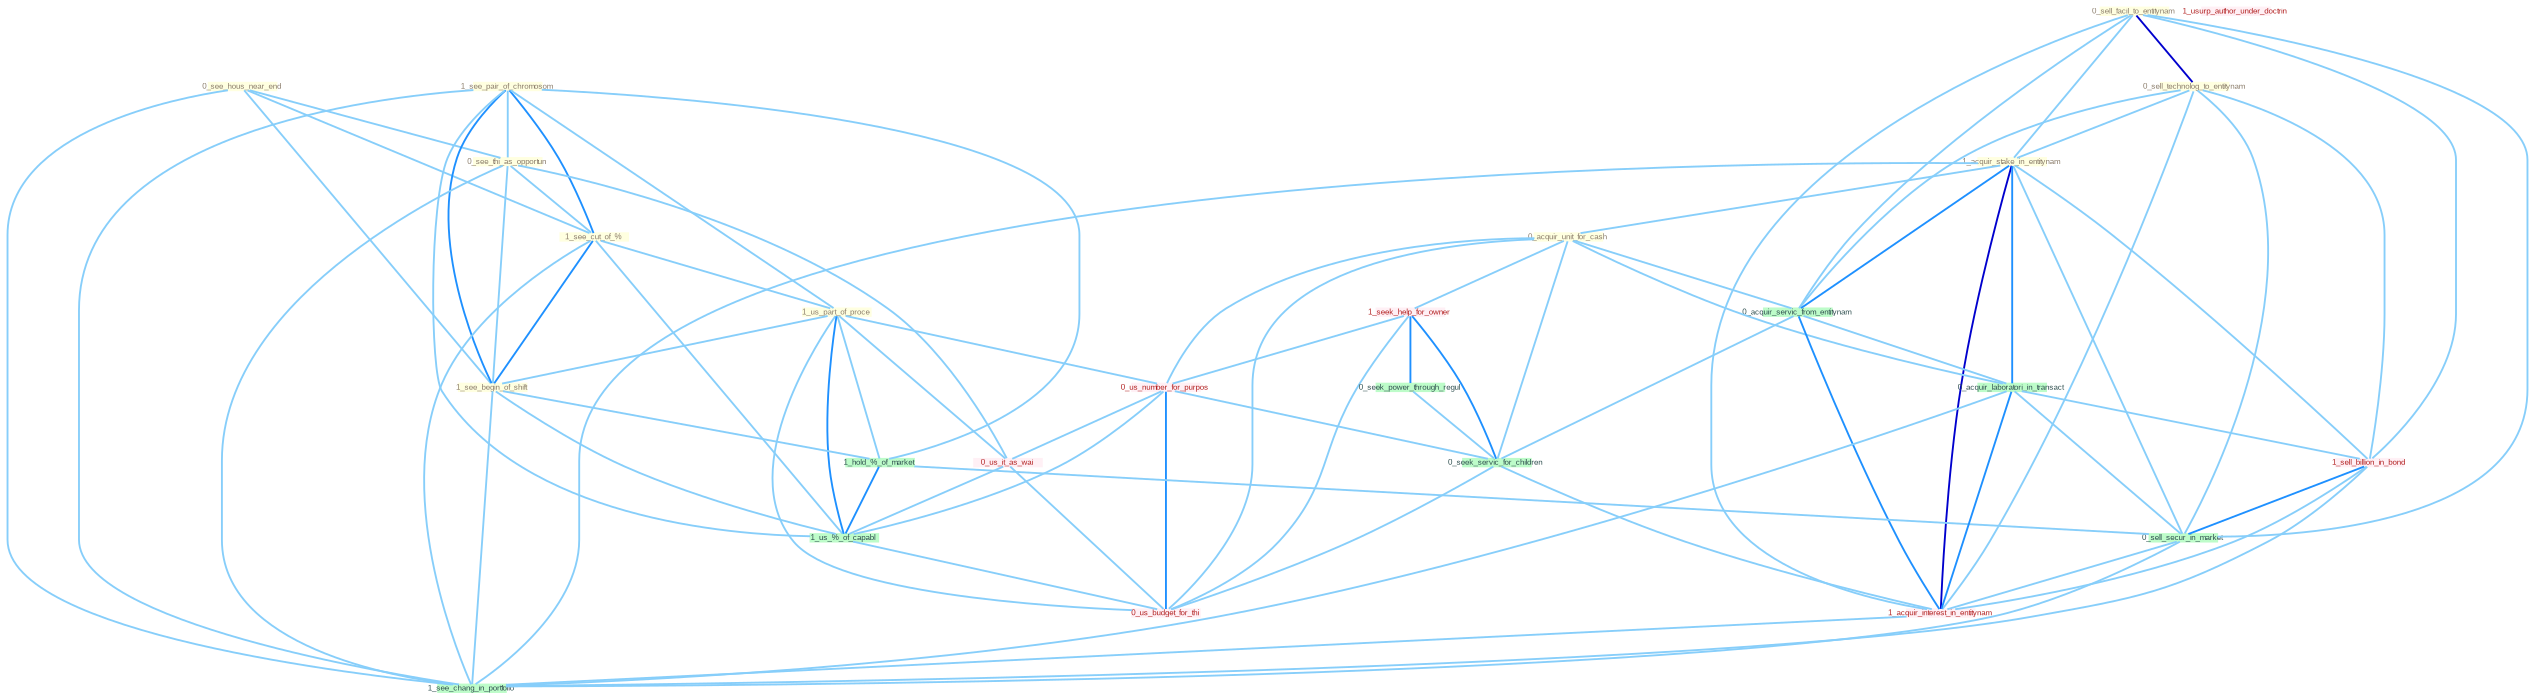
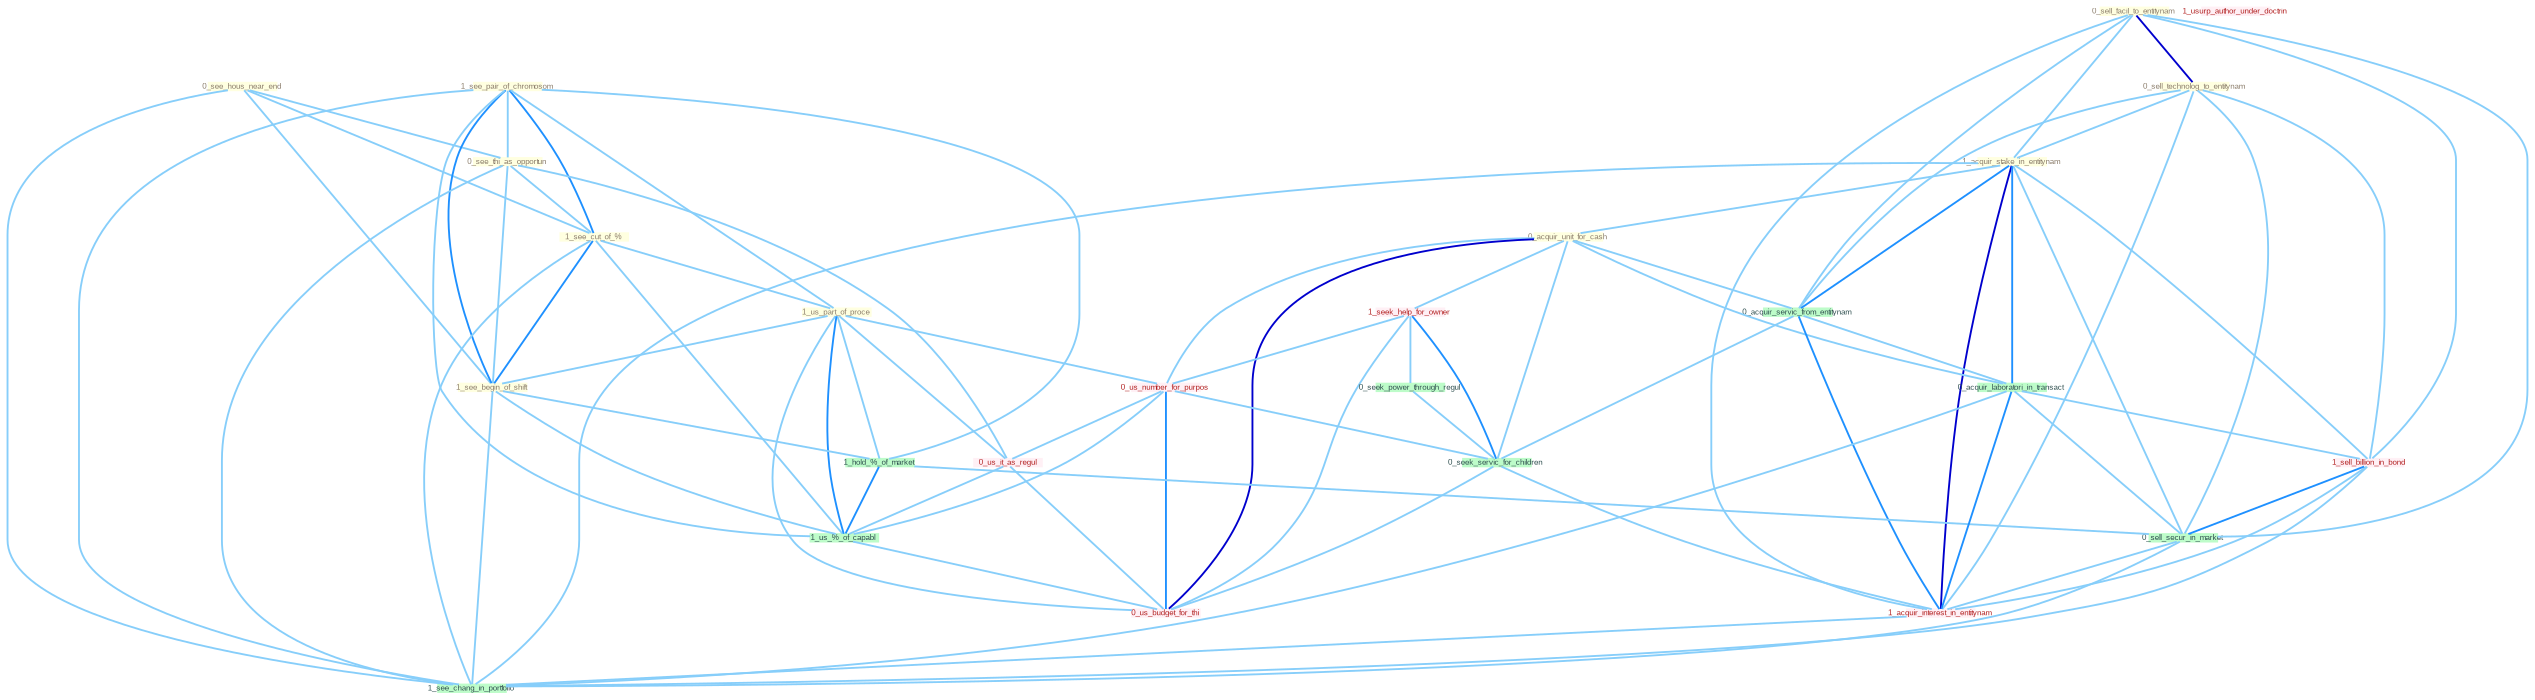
edge "0_acquir_unit_for_cash" -- "0_us_budget_for_thi": color #87cefa -> #0000cd
edge "1_seek_help_for_owner" -- "0_seek_power_through_regul": color #1e90ff -> #87cefa
node "0_us_it_as_wai": label "0_us_it_as_wai" -> "0_us_it_as_regul"
